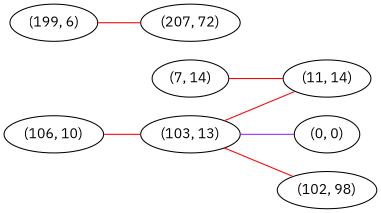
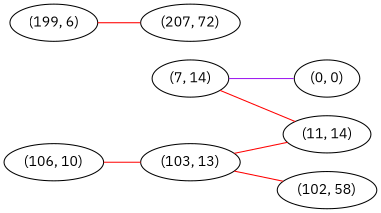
edge "(103, 13)" -- "(0, 0)": now "(7, 14)" -- "(0, 0)"
node "(102, 98)": label "(102, 98)" -> "(102, 58)"
